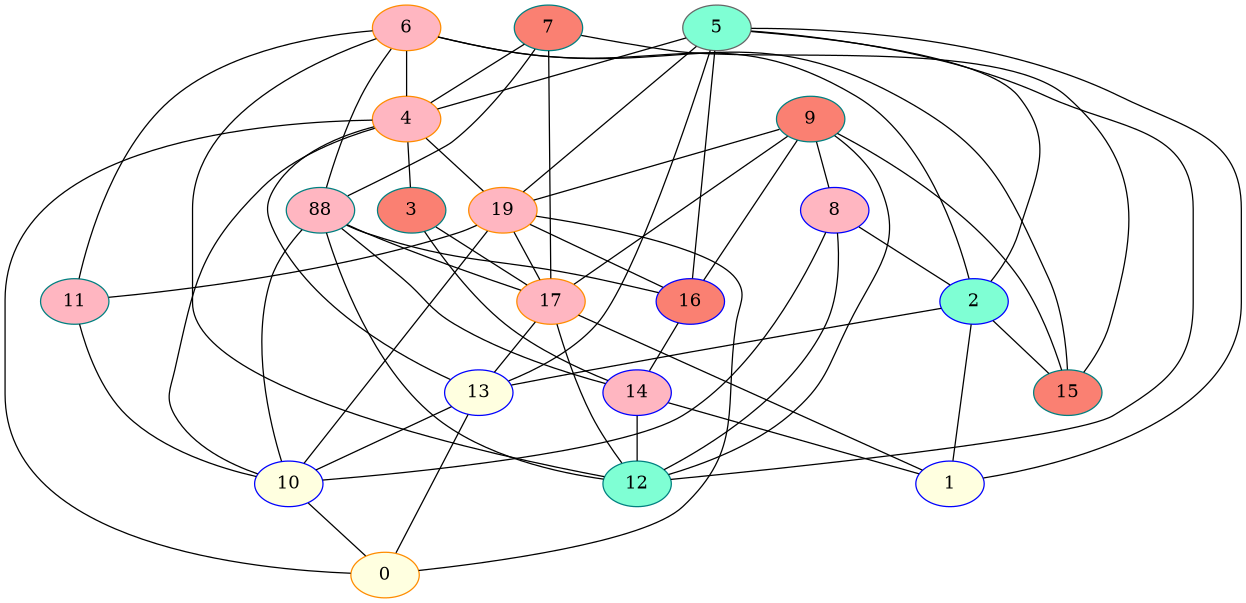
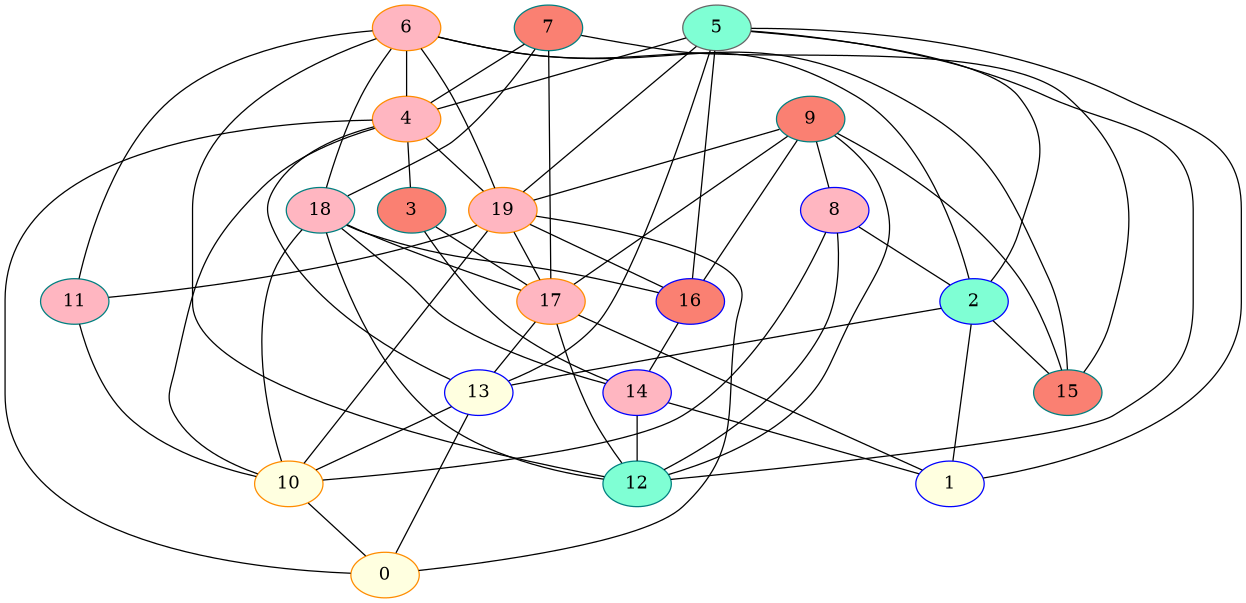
edge "6" -- "19": added
node "88": label "88" -> "18"
node "10": color blue -> darkorange
